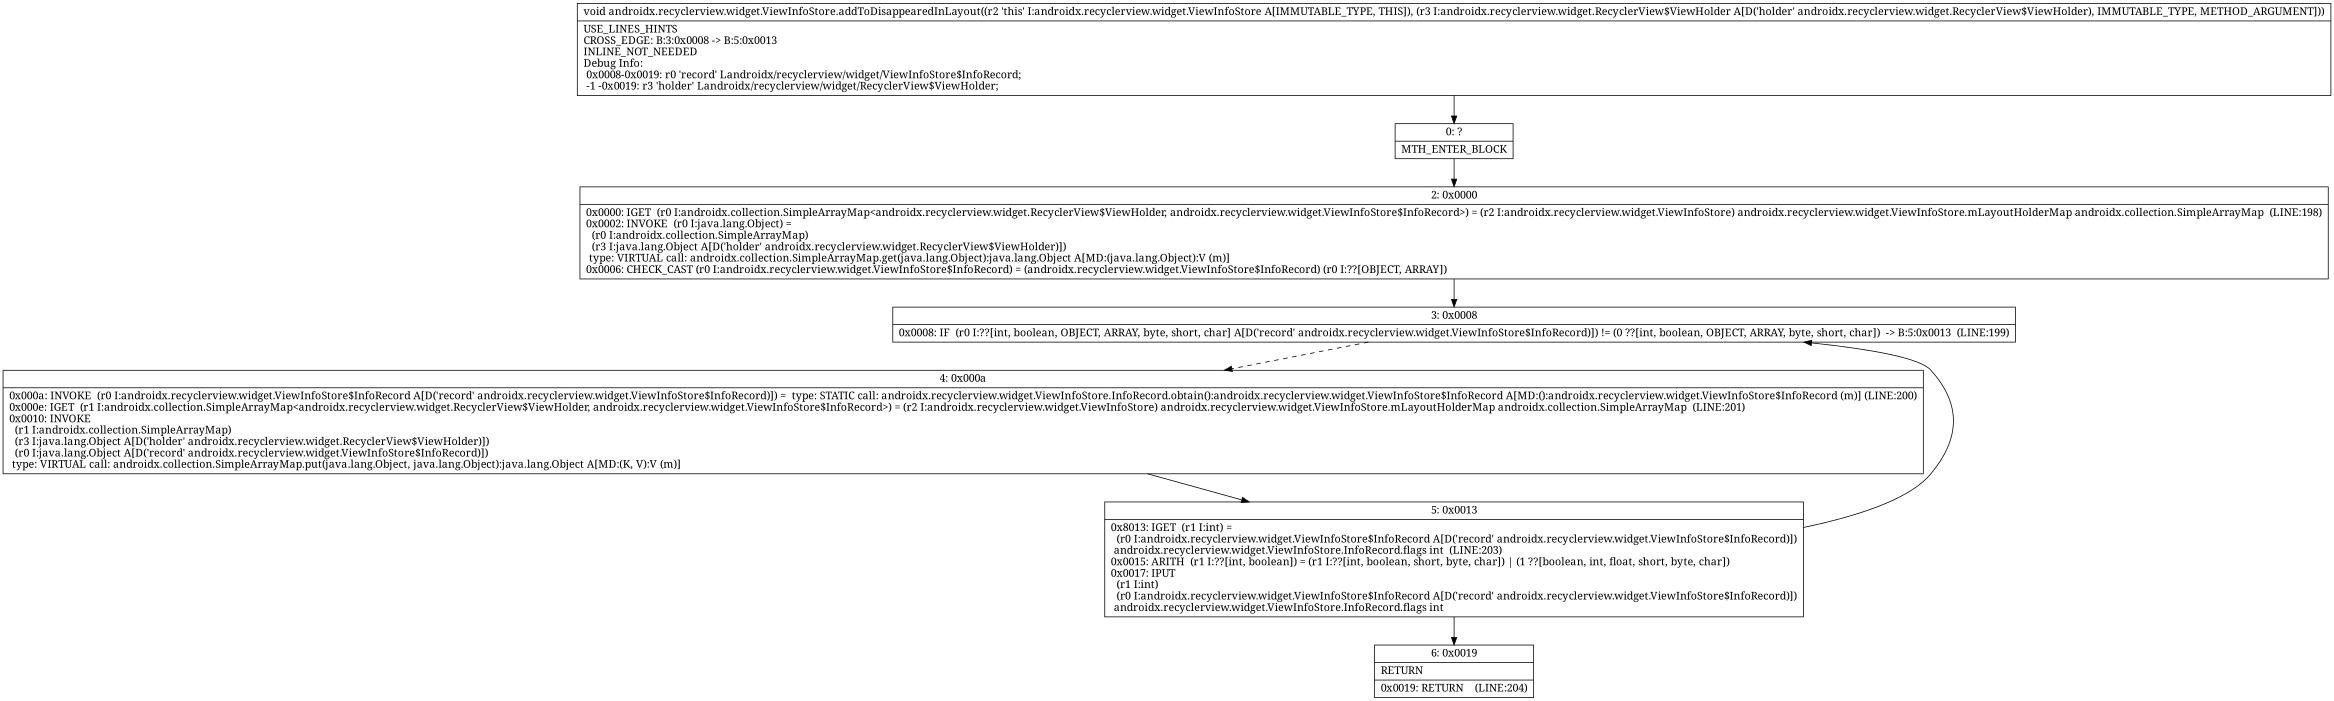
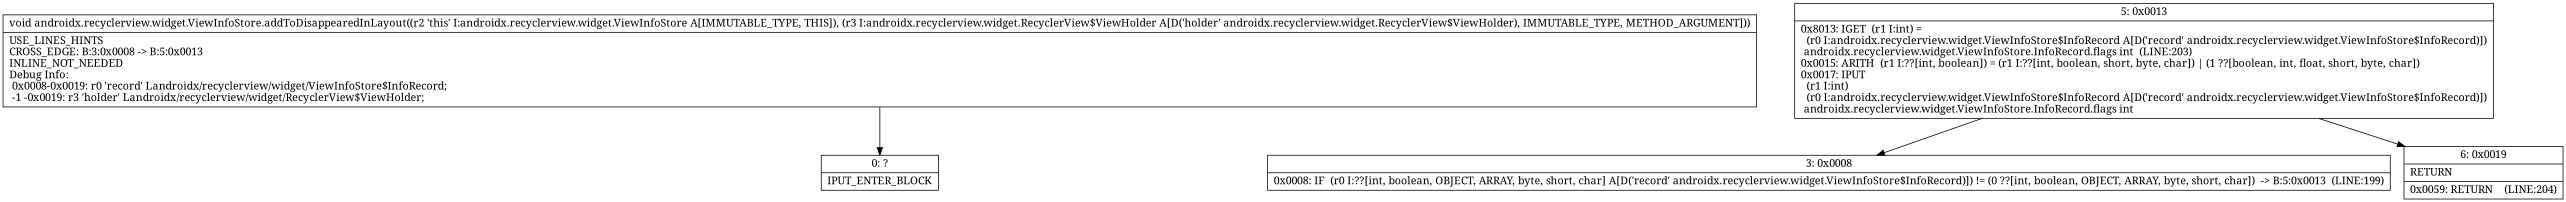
node "0: ?": text "MTH_ENTER_BLOCK" -> "IPUT_ENTER_BLOCK"
node "2: 0x0000": removed
node "4: 0x000a": removed
node "6: 0x0019": text "0x0019: RETURN    (LINE:204)" -> "0x0059: RETURN    (LINE:204)"
